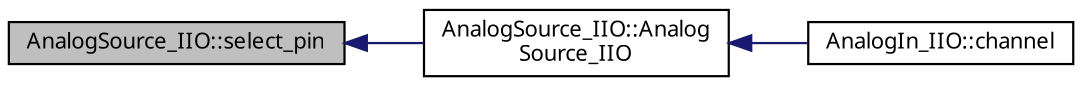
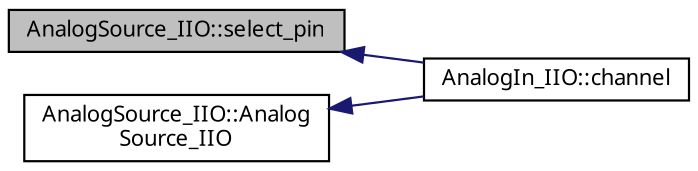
edge "AnalogSource_IIO::Analog Source_IIO" -> "AnalogSource_IIO::select_pin": now "AnalogIn_IIO::channel" -> "AnalogSource_IIO::select_pin"
